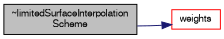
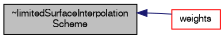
edge "~limitedSurfaceInterpolation Scheme" -> "weights": reversed
